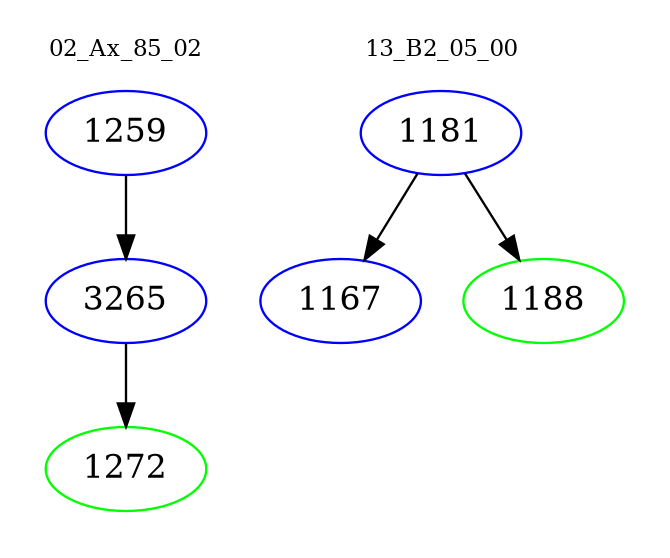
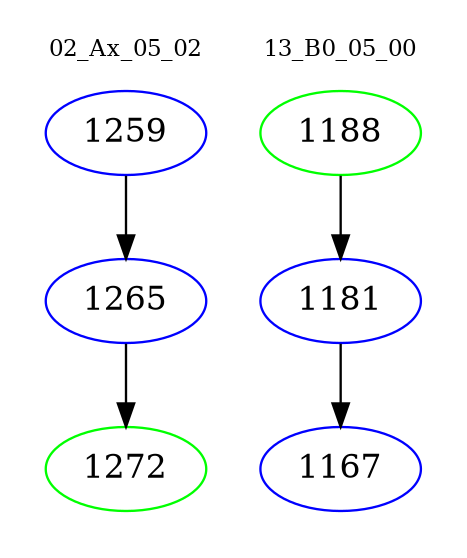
cluster "02_Ax_85_02": label "02_Ax_85_02" -> "02_Ax_05_02"
cluster "13_B2_05_00": label "13_B2_05_00" -> "13_B0_05_00"
edge "1181" -> "1188": reversed
node "3265": label "3265" -> "1265"
